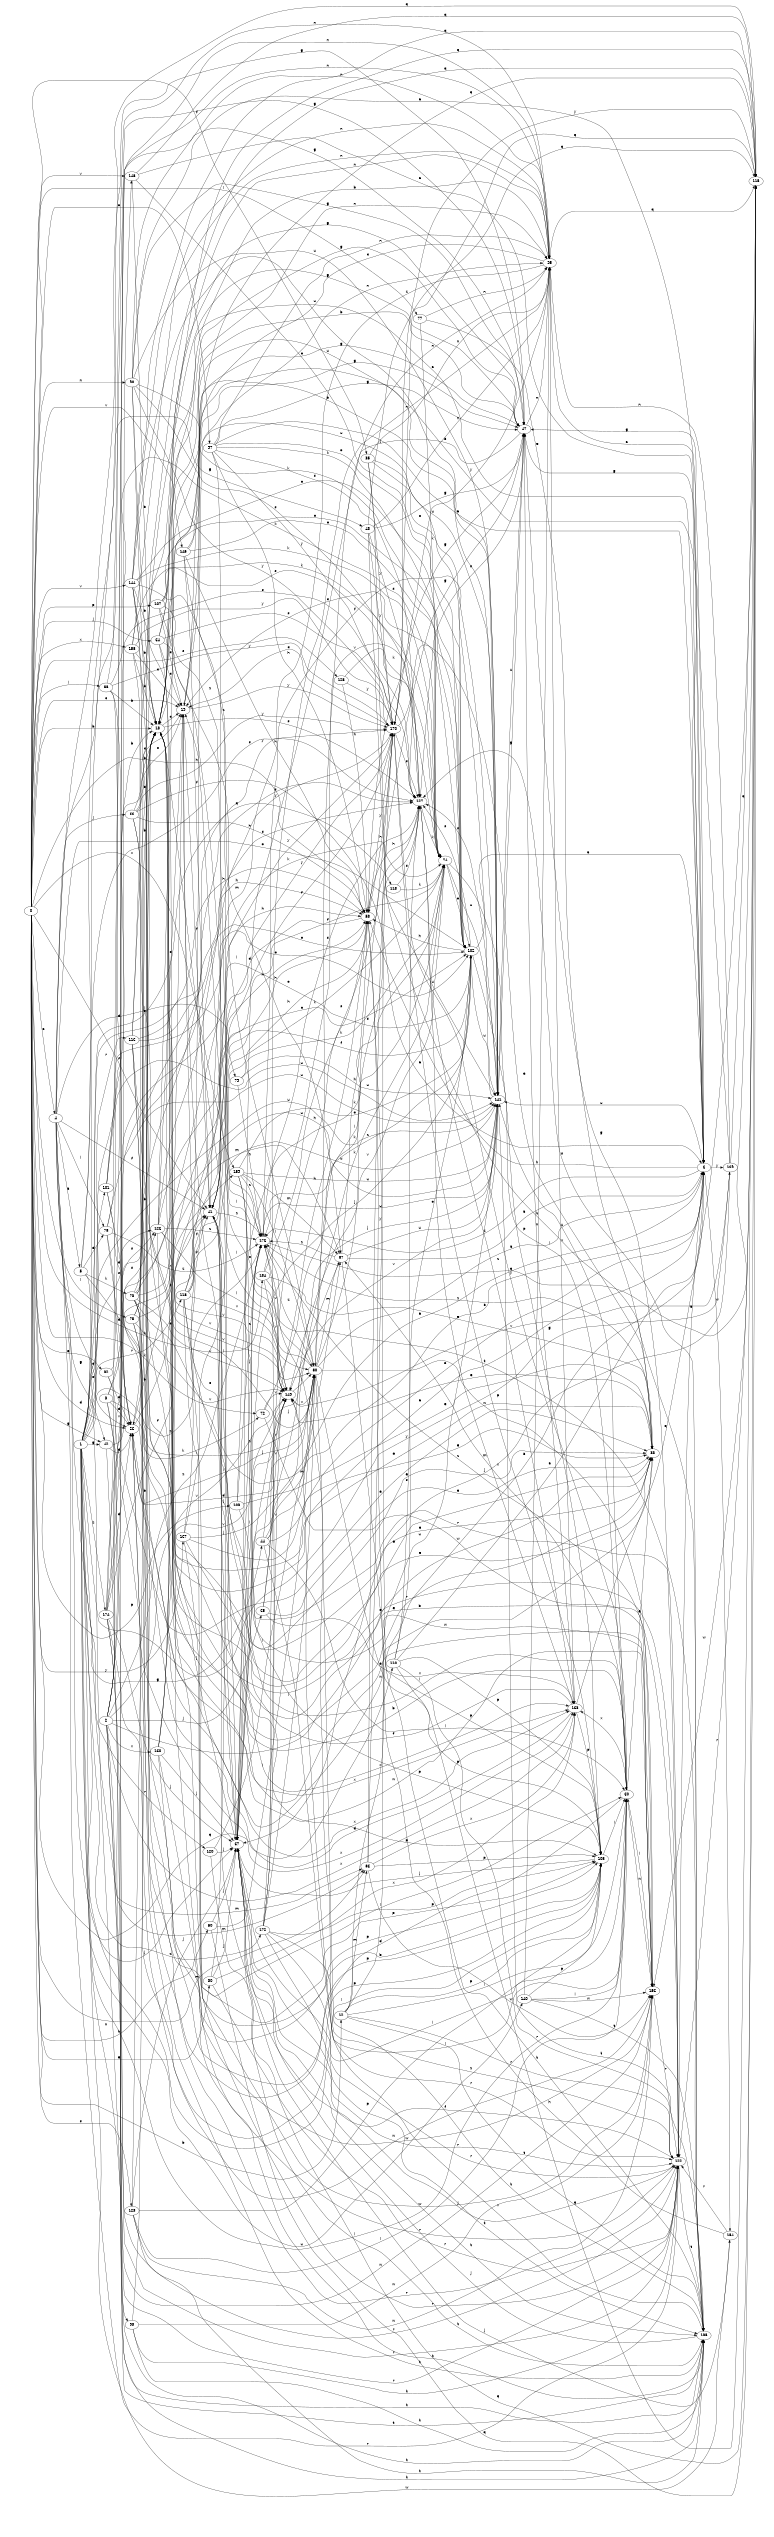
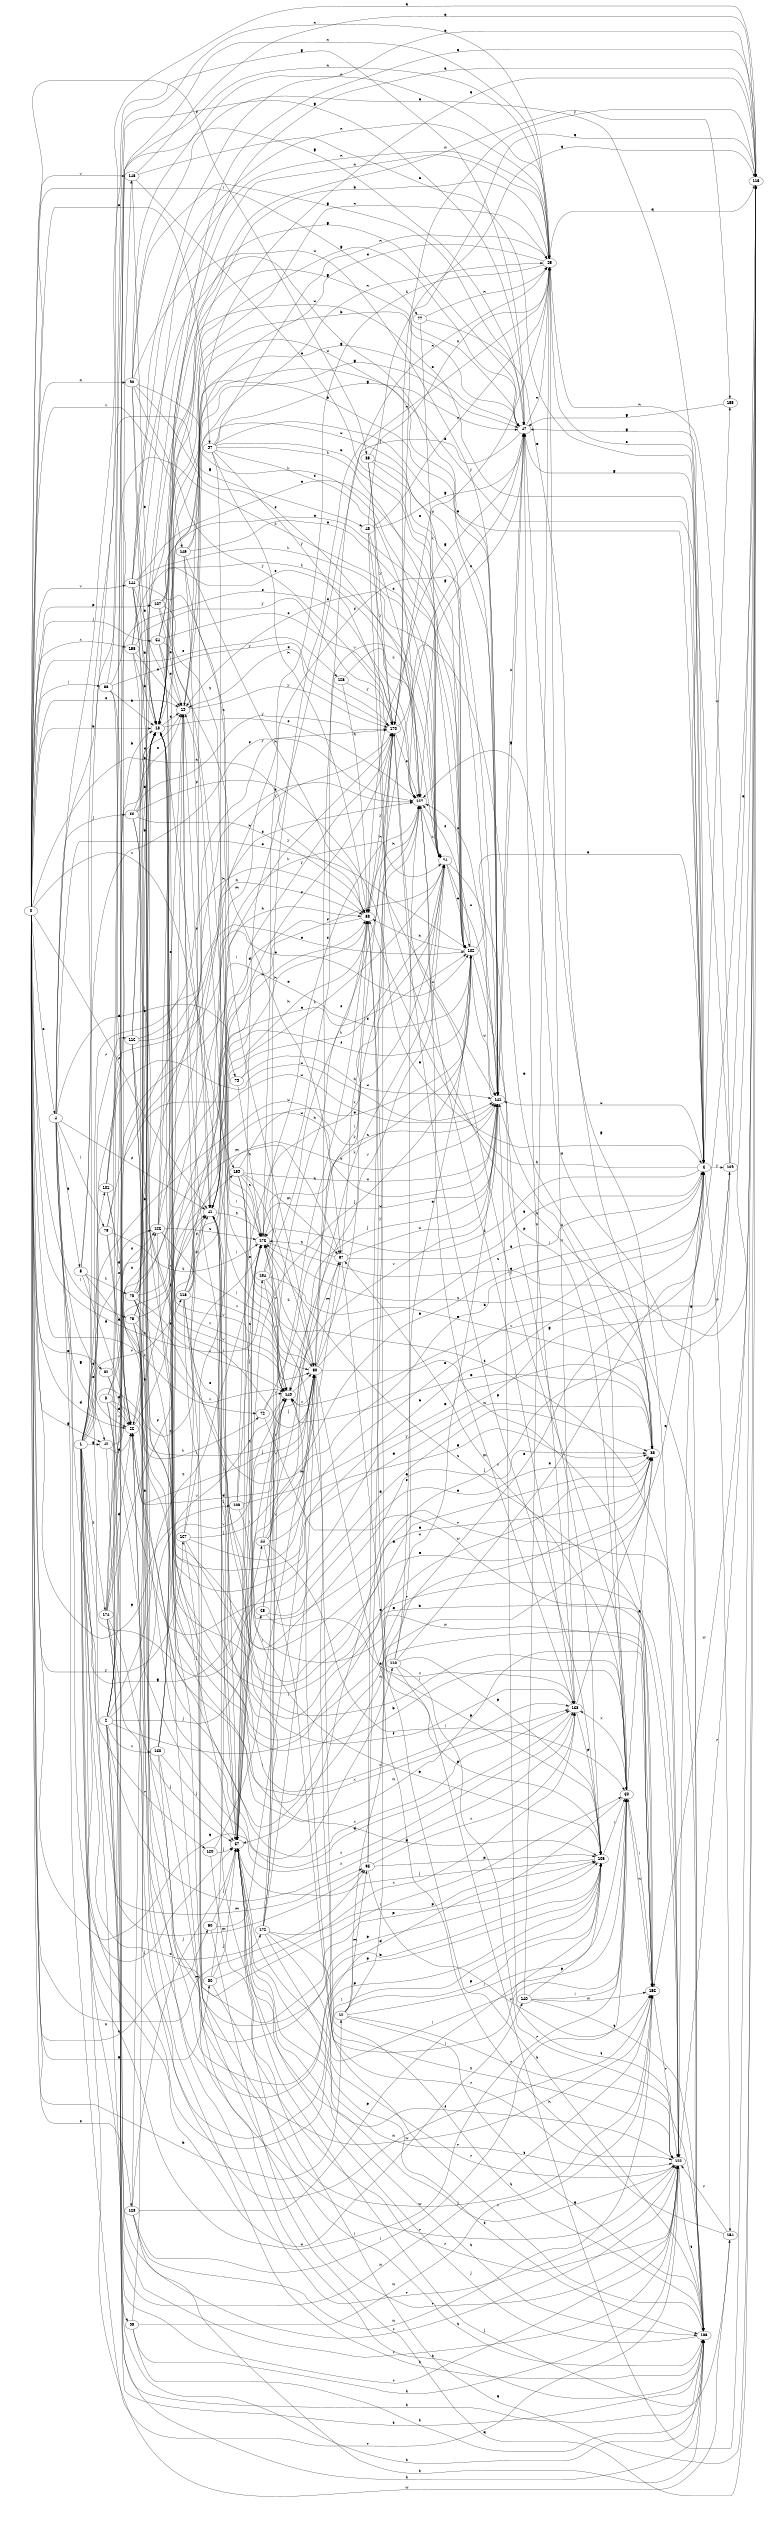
node "155": added
node "113": removed
edge "5" -> "78": now "5" -> "26"
